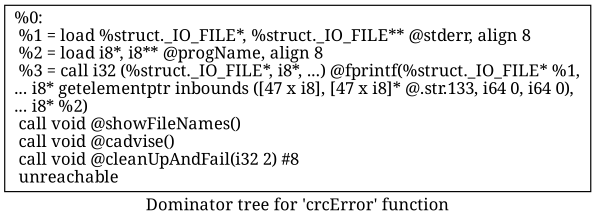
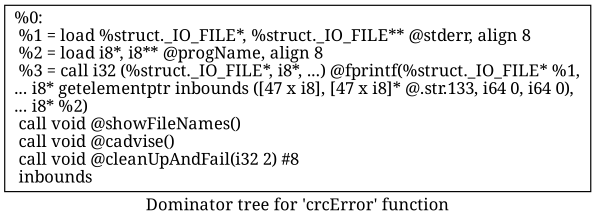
node "%0:": text "unreachable" -> "inbounds"
